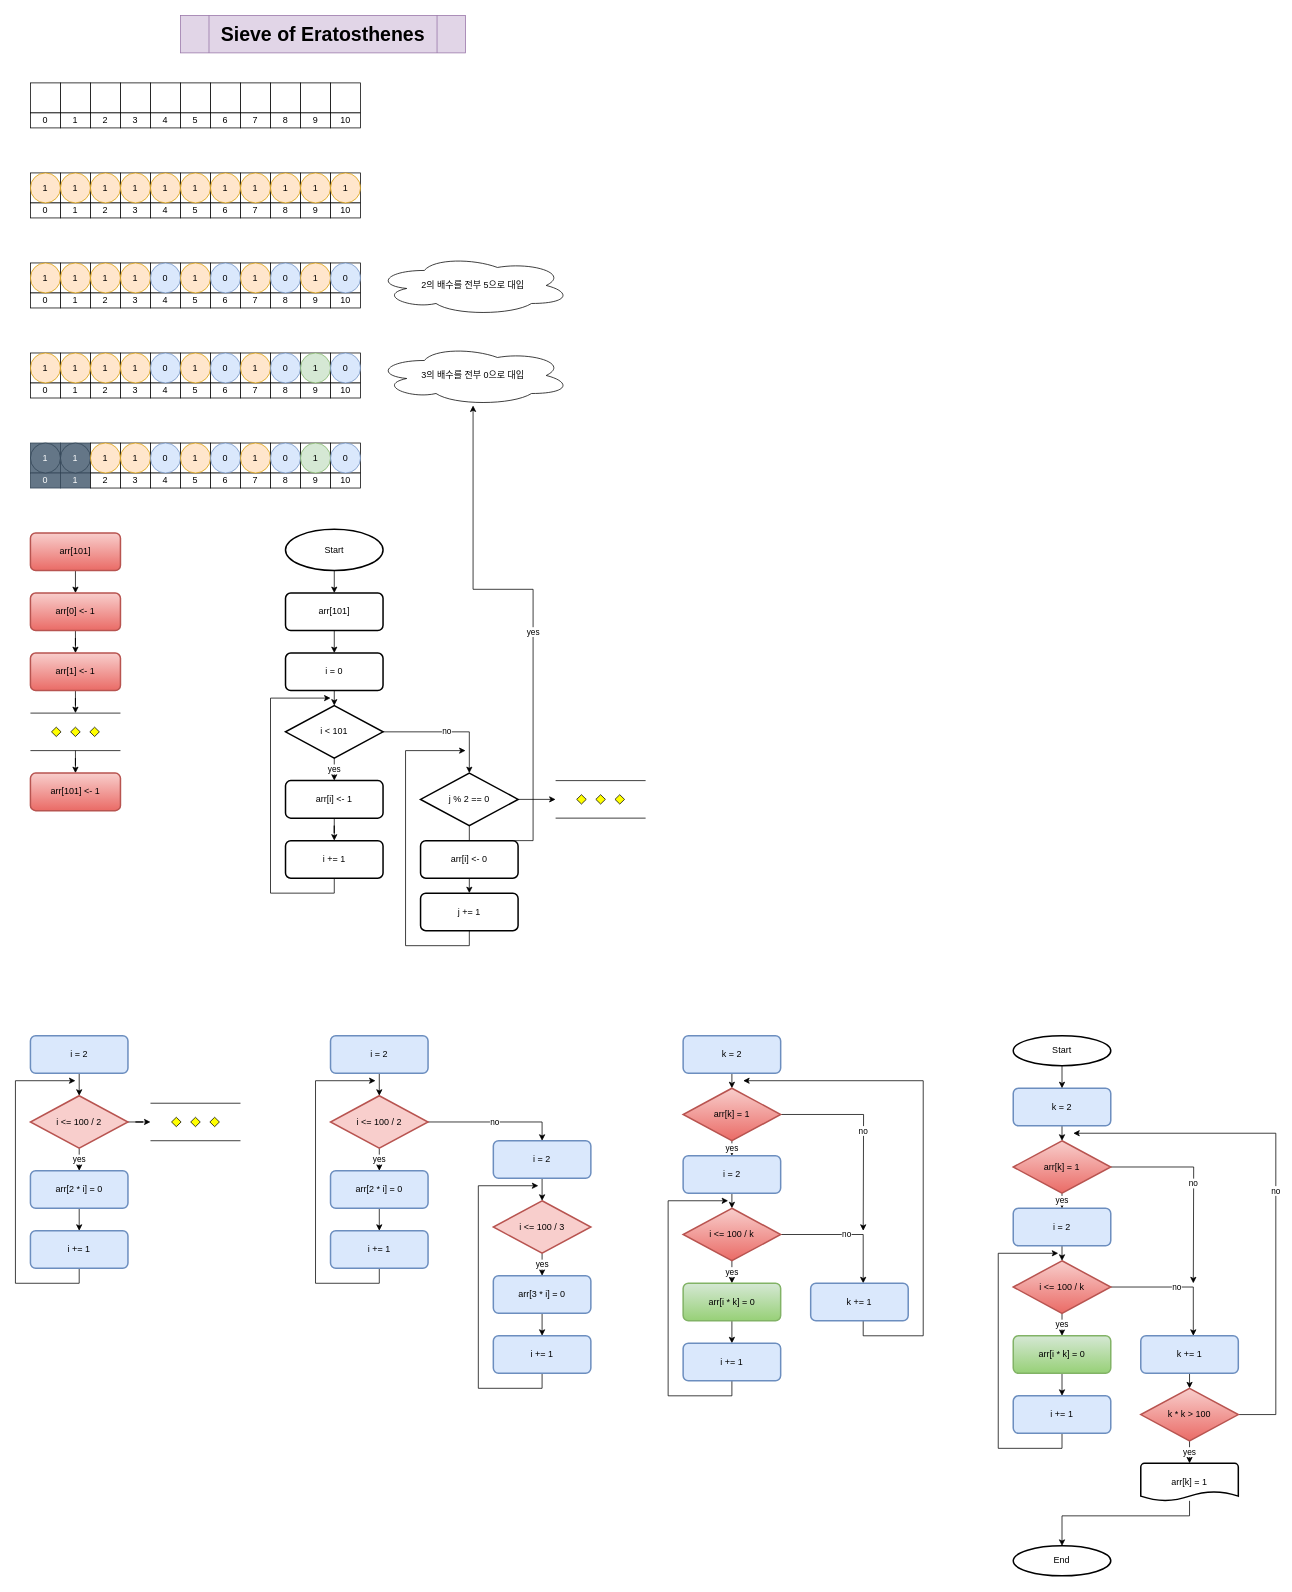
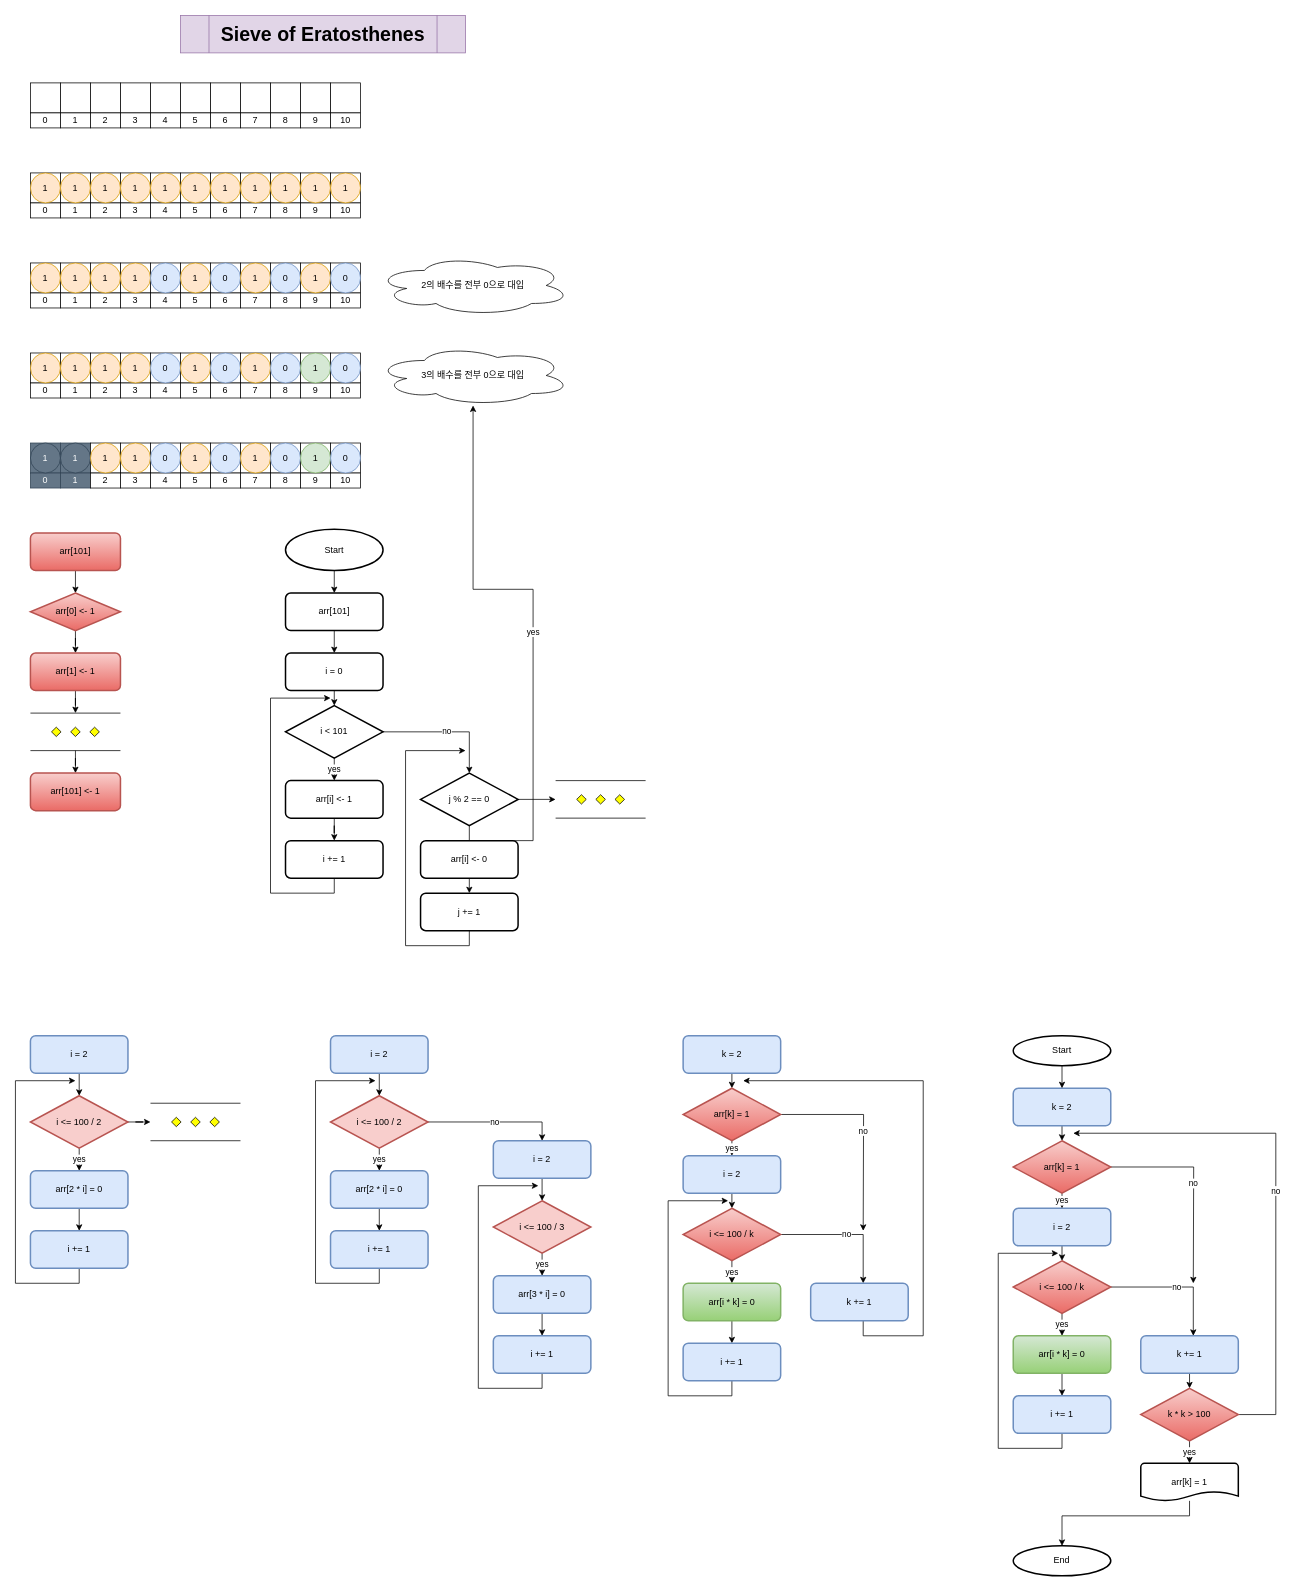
node "2의 배수를 전부 5으로 대입": label "2의 배수를 전부 5으로 대입" -> "2의 배수를 전부 0으로 대입"
node "arr[0] <- 1": shape rounded rectangle -> diamond
